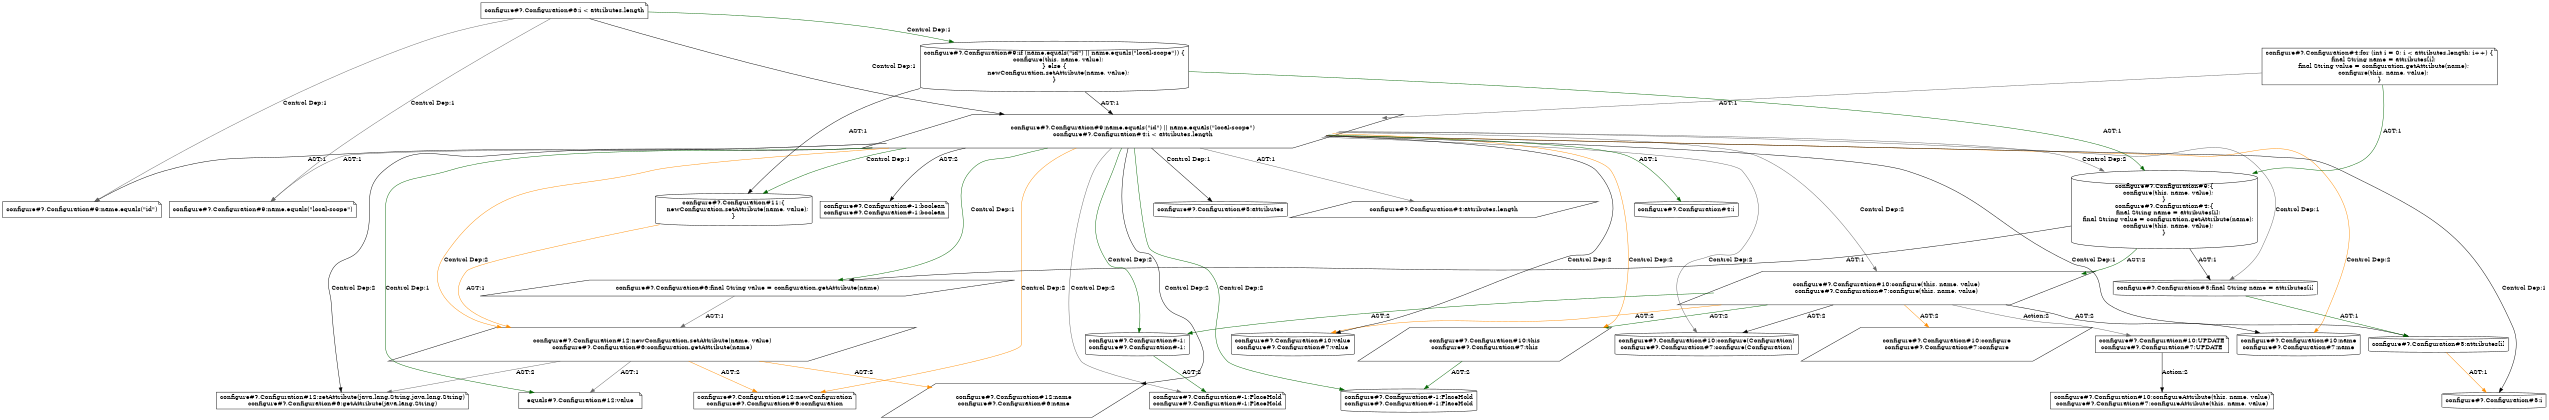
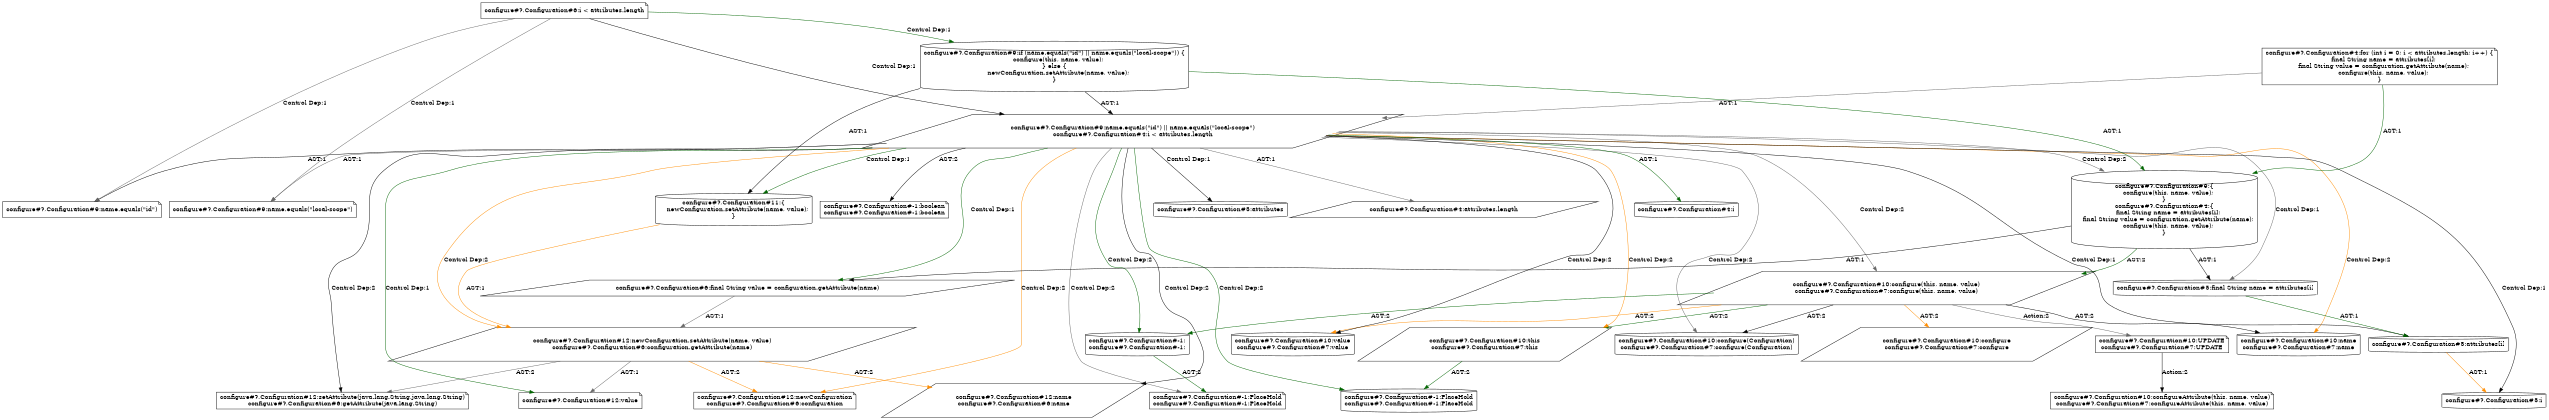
node "equals#?,Configuration#12:value": label "equals#?,Configuration#12:value" -> "configure#?,Configuration#12:value"
